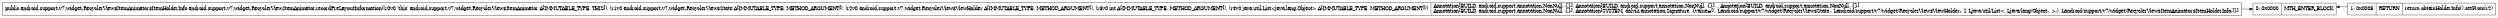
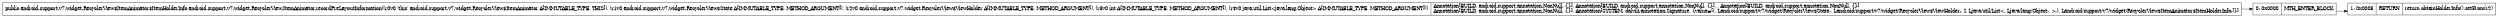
edge "1: 0x0008" -> "0: 0x0000": reversed
